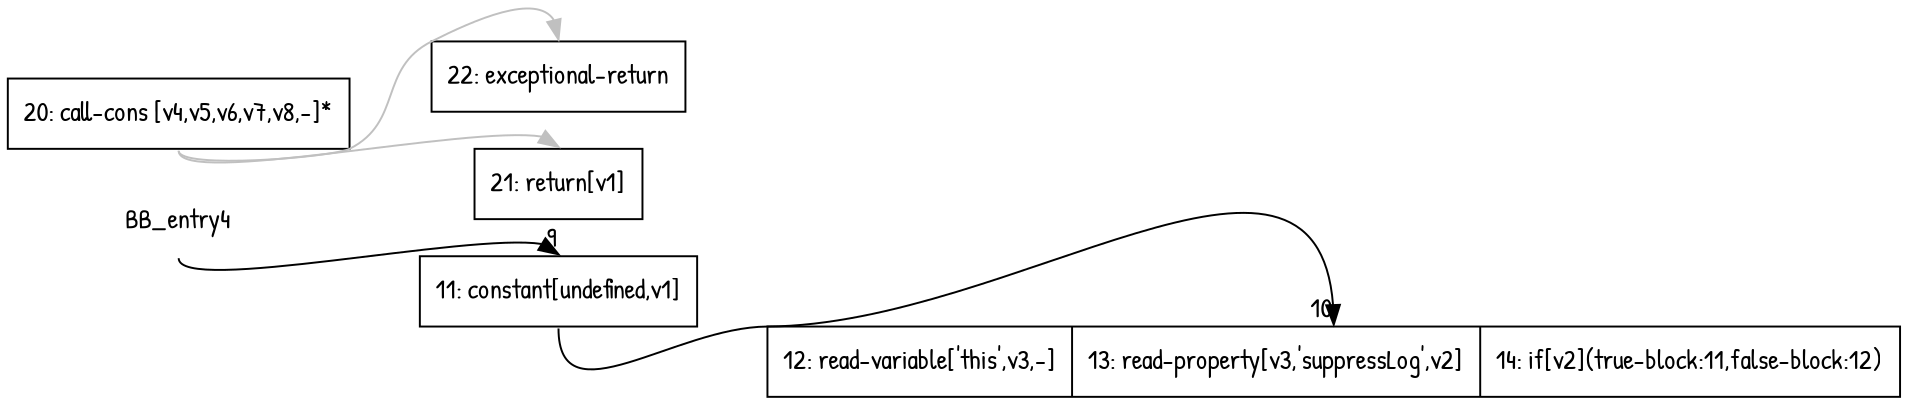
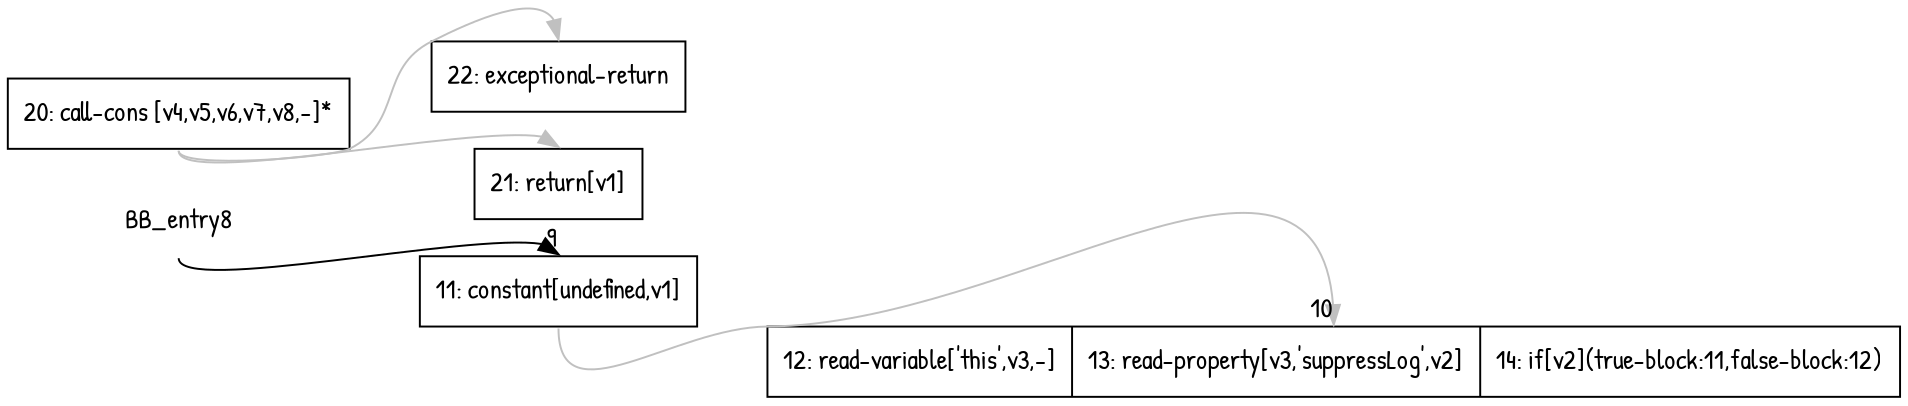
node "BB_entry4": label "BB_entry4" -> "BB_entry8"
edge "11: constant[undefined,v1]" -> "12: read-variable['this',v3,-]": color black -> gray
